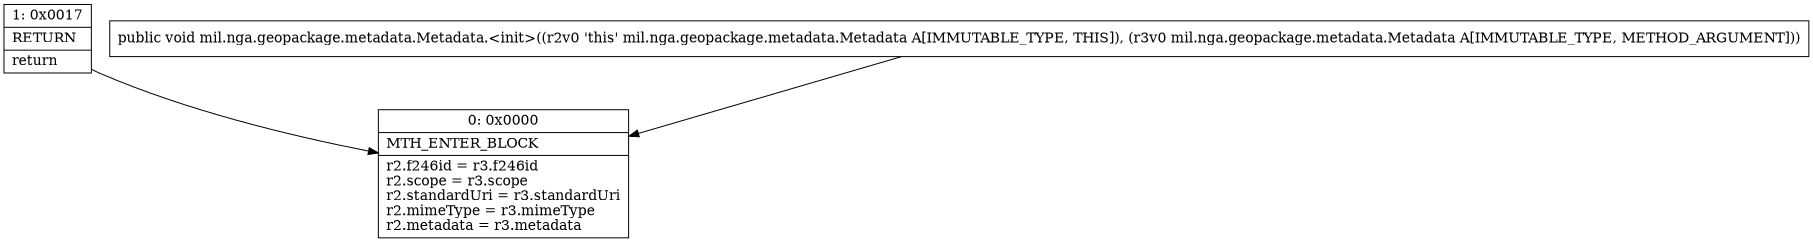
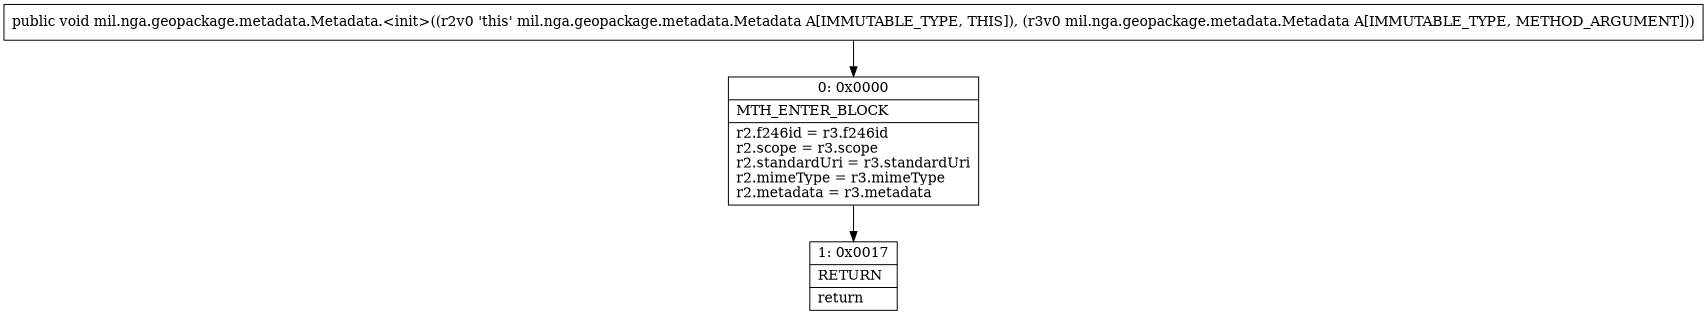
edge "1: 0x0017" -> "0: 0x0000": reversed
